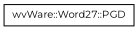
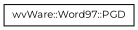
node "wvWare::Word27::PGD": label "wvWare::Word27::PGD" -> "wvWare::Word97::PGD"
